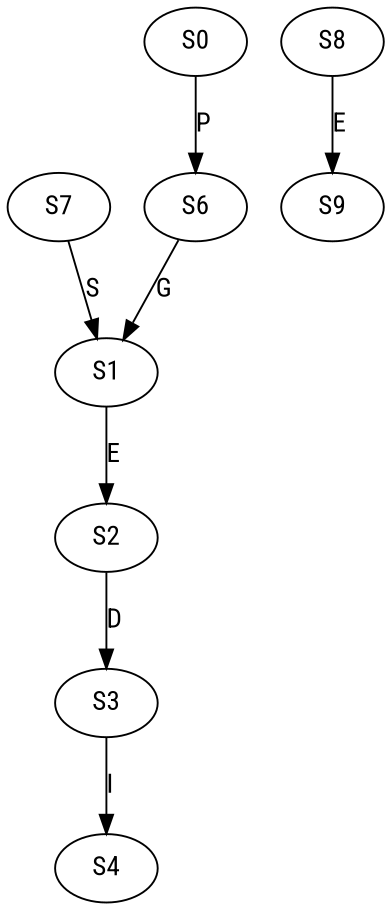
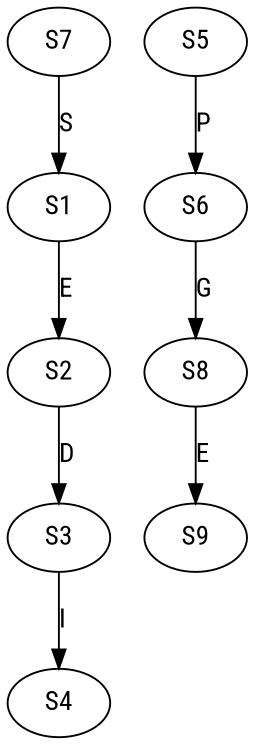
node "S0": label "S0" -> "S5"
edge "S6" -> "S1": now "S6" -> "S8"
